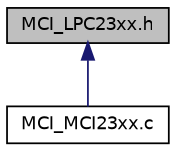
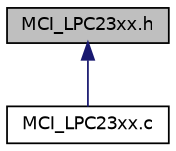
node "MCI_MCI23xx.c": label "MCI_MCI23xx.c" -> "MCI_LPC23xx.c"
